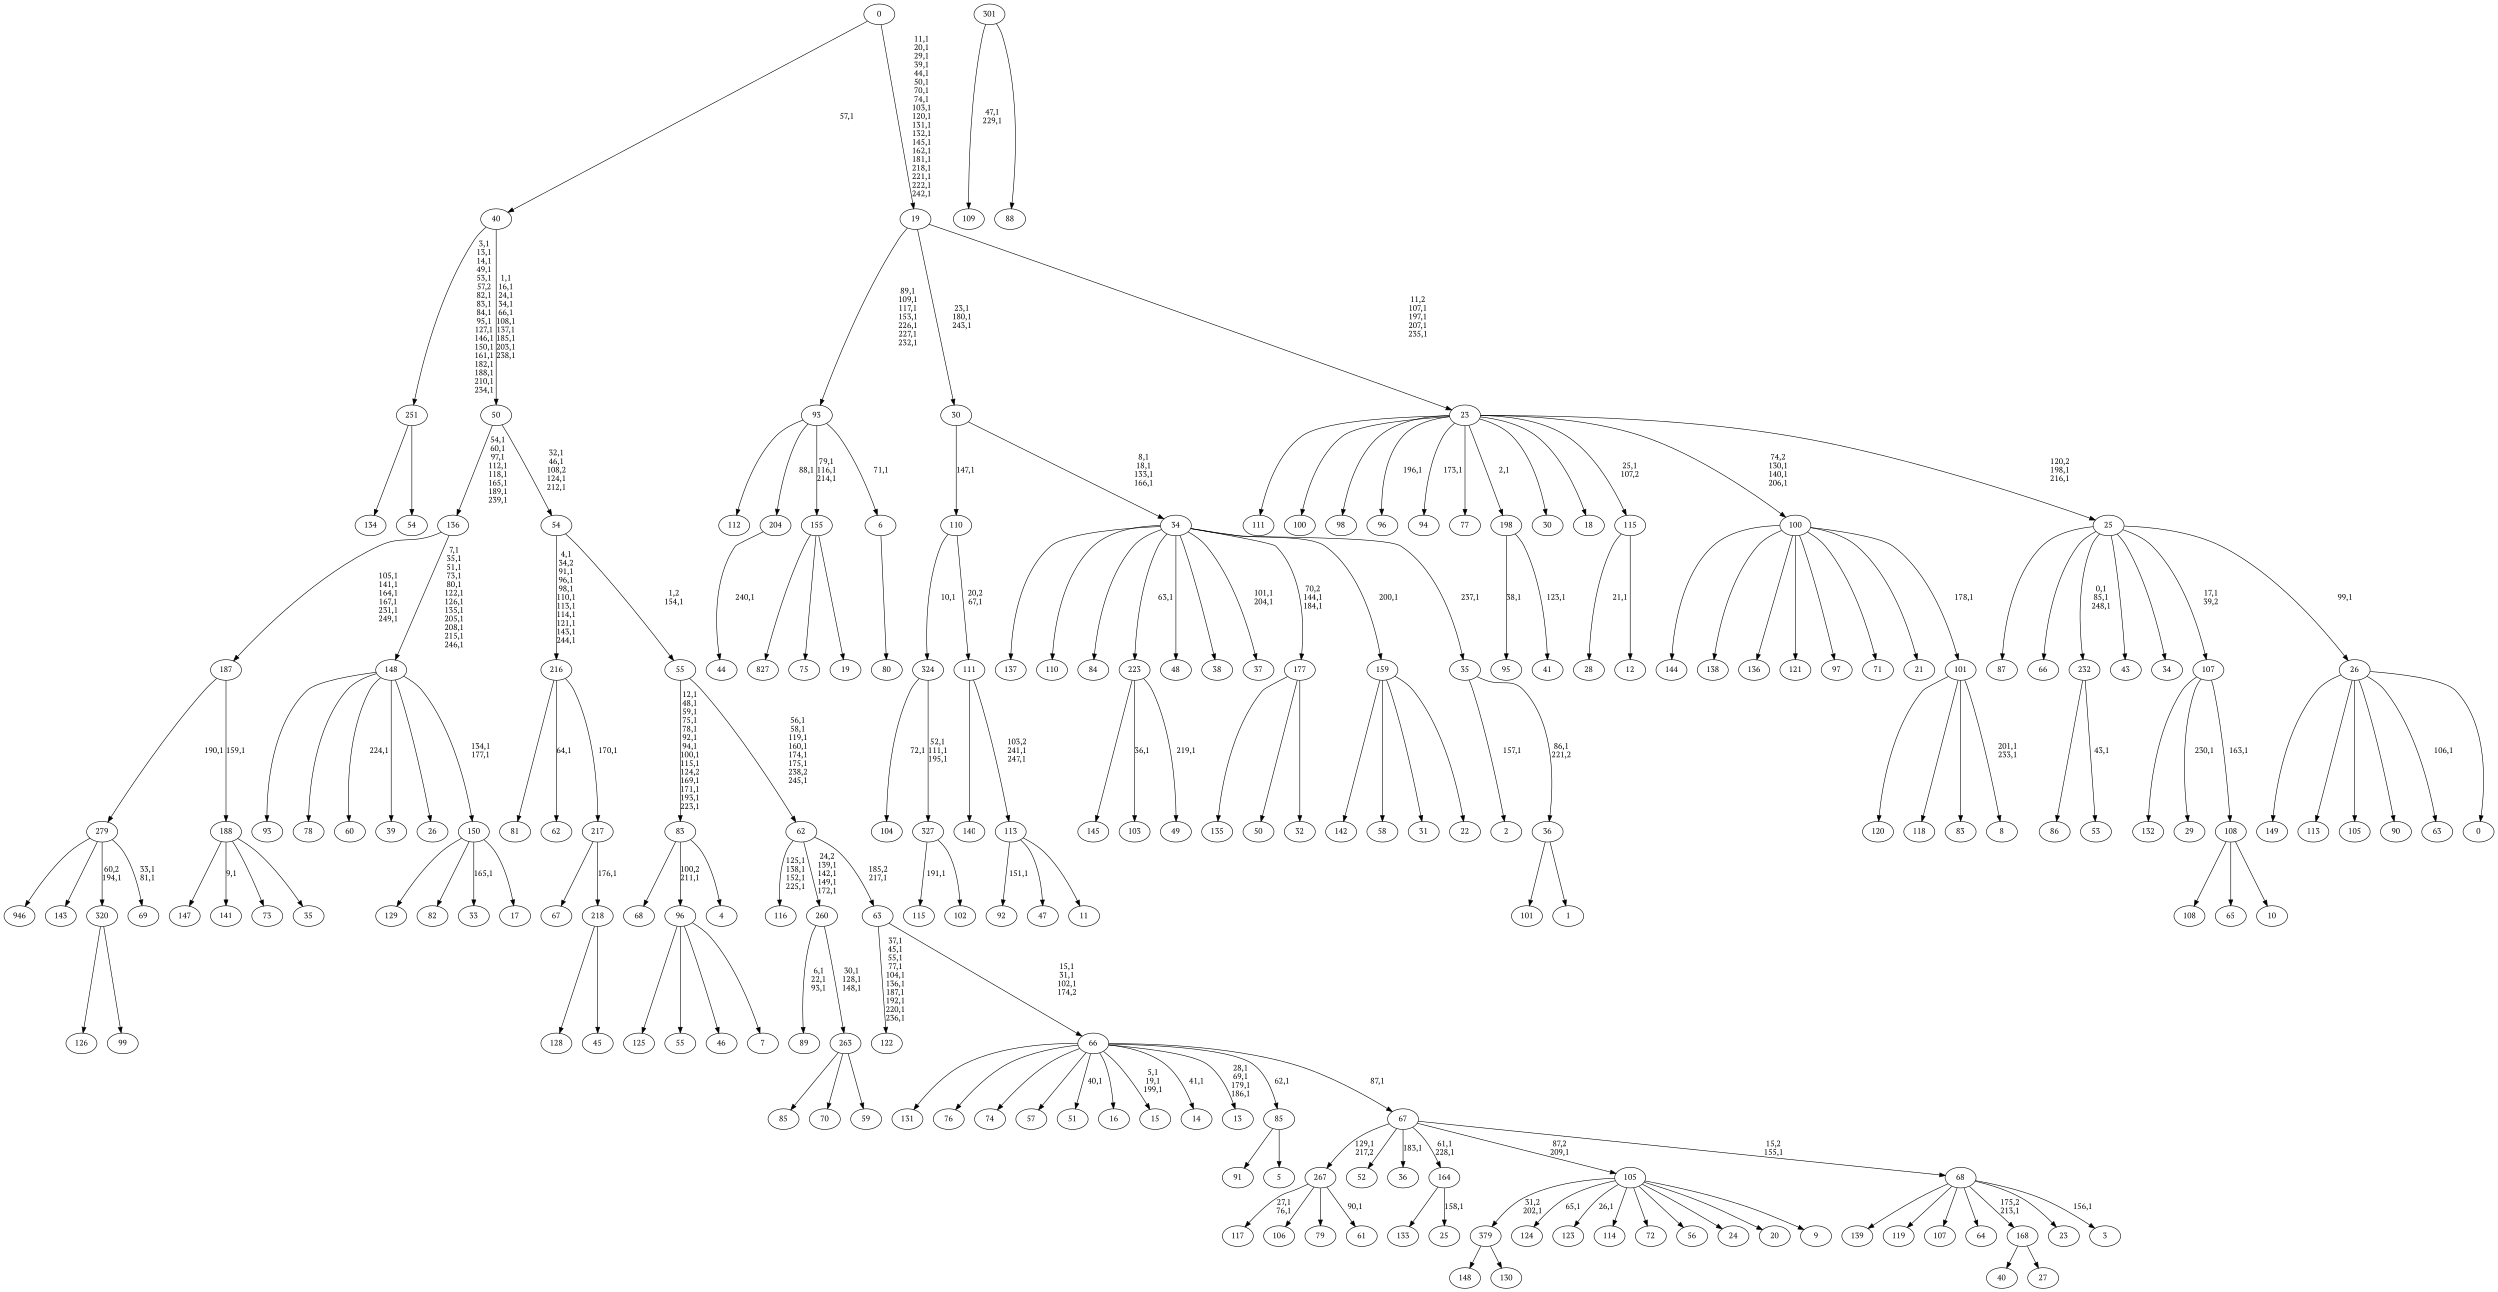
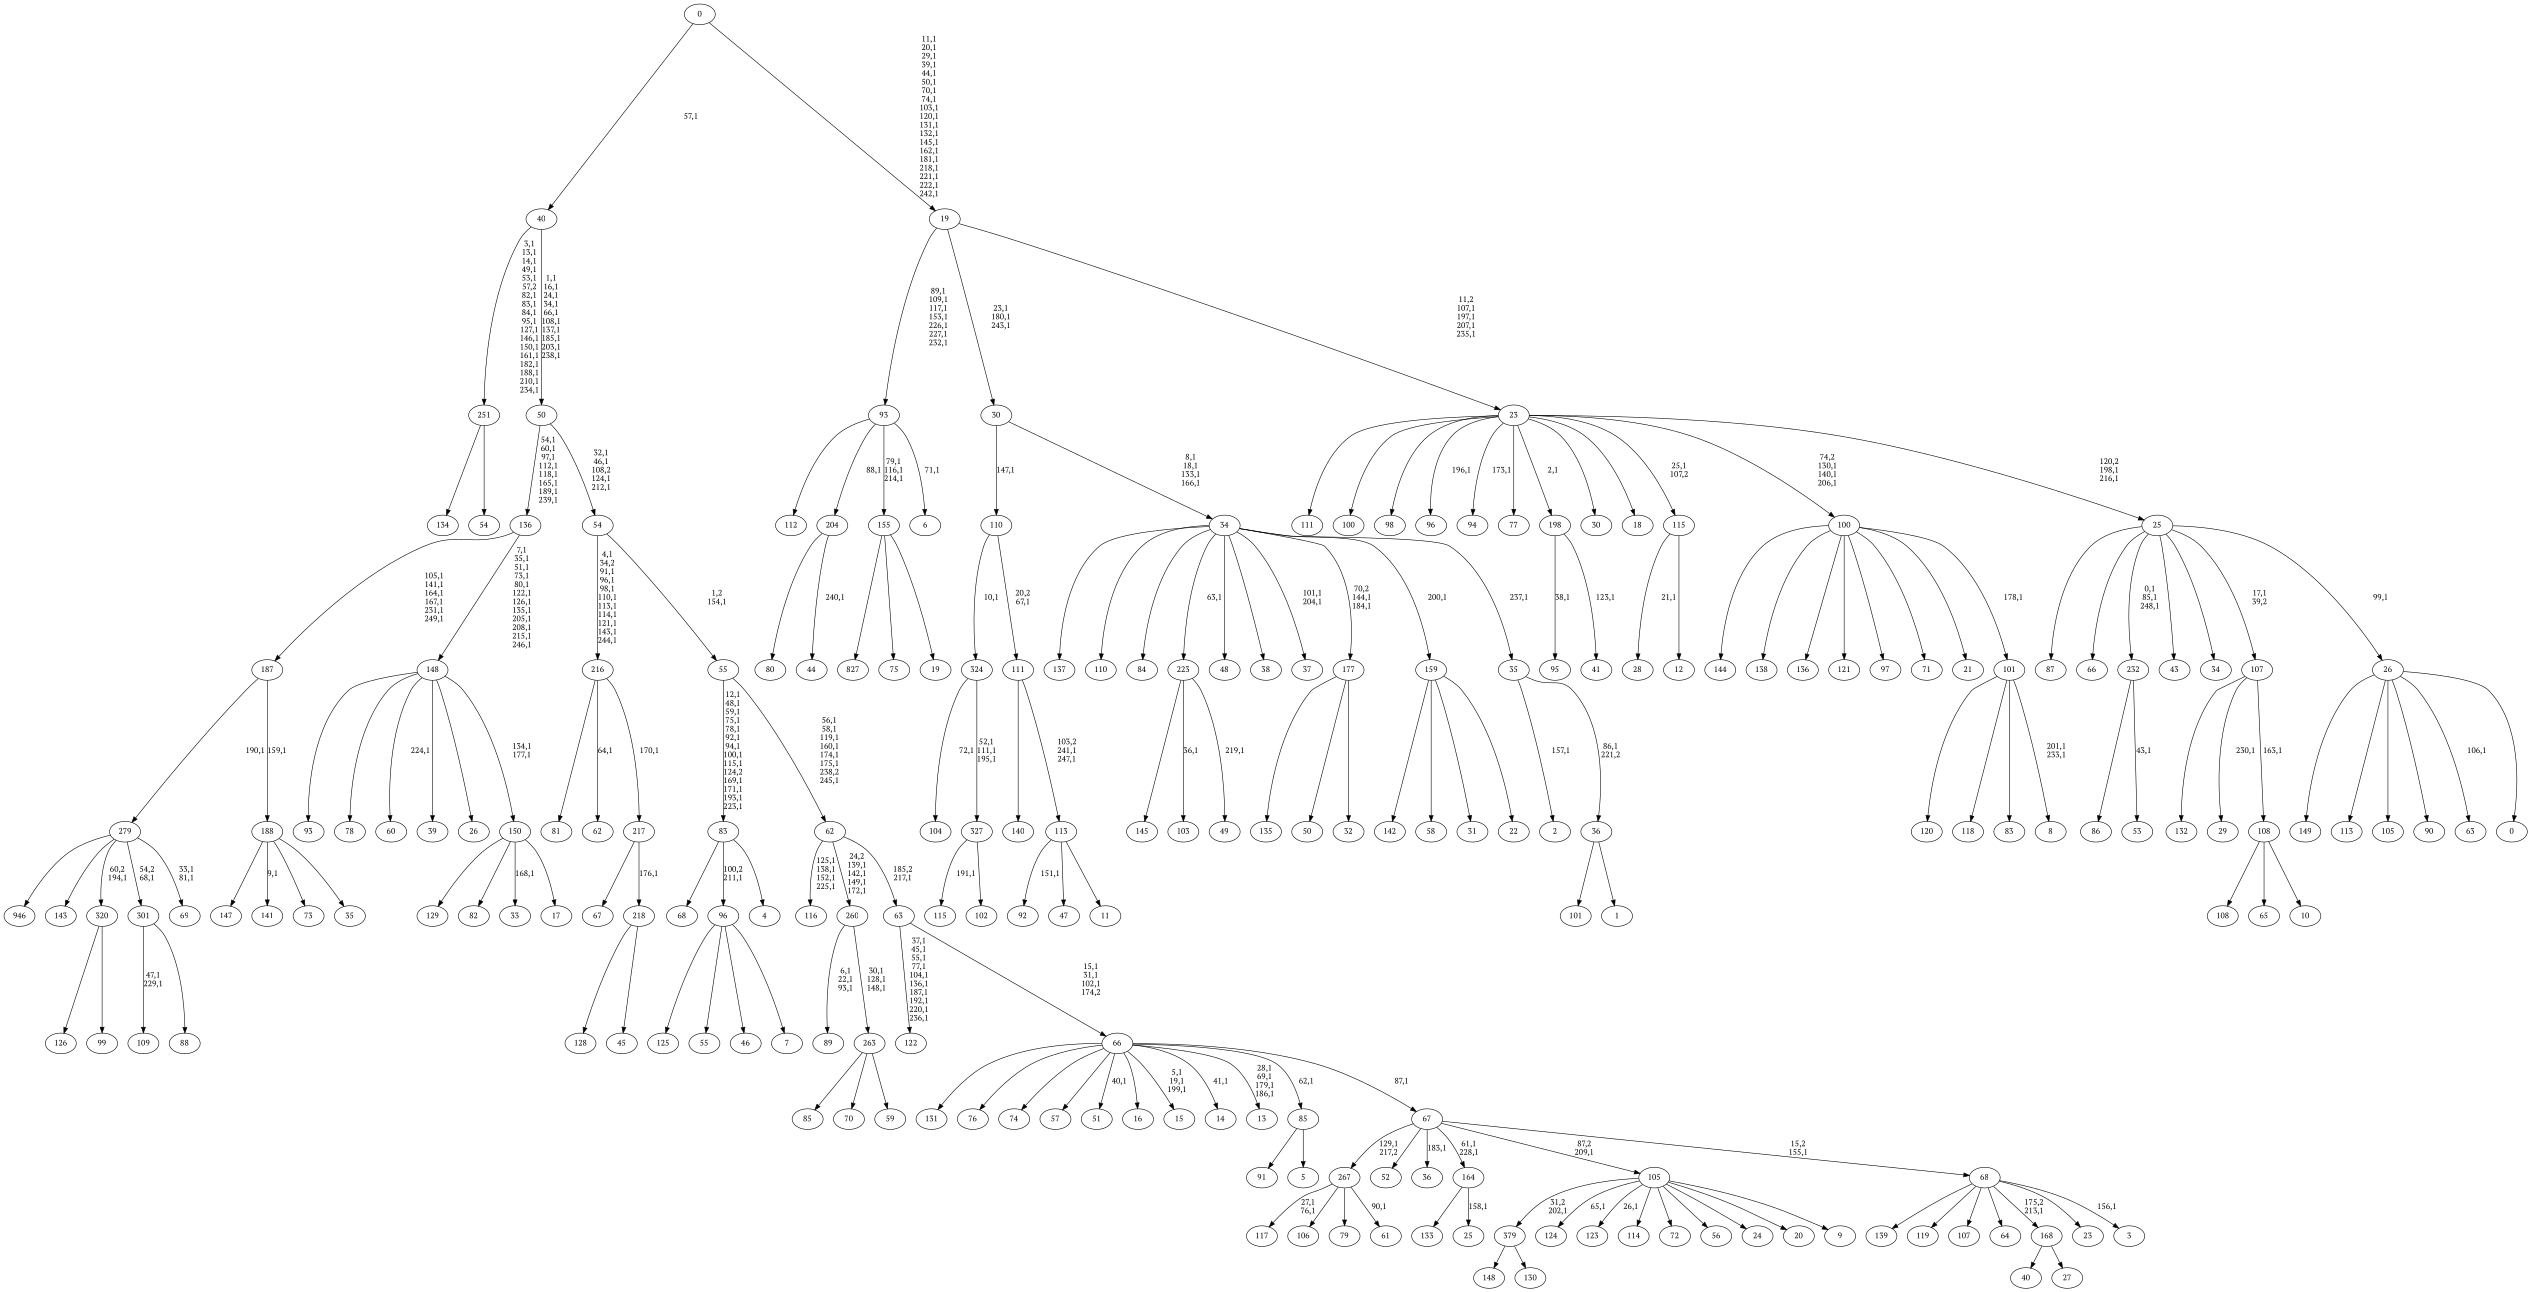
edge "6" -> "80": now "204" -> "80"
edge "279" -> "301": added, label "54,2 68,1"
edge "150" -> "33": label "165,1" -> "168,1"
